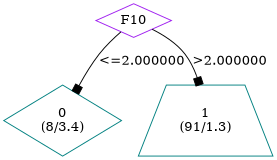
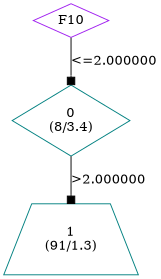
edge "F10" -> "1 (91/1.3)": now "0 (8/3.4)" -> "1 (91/1.3)"
